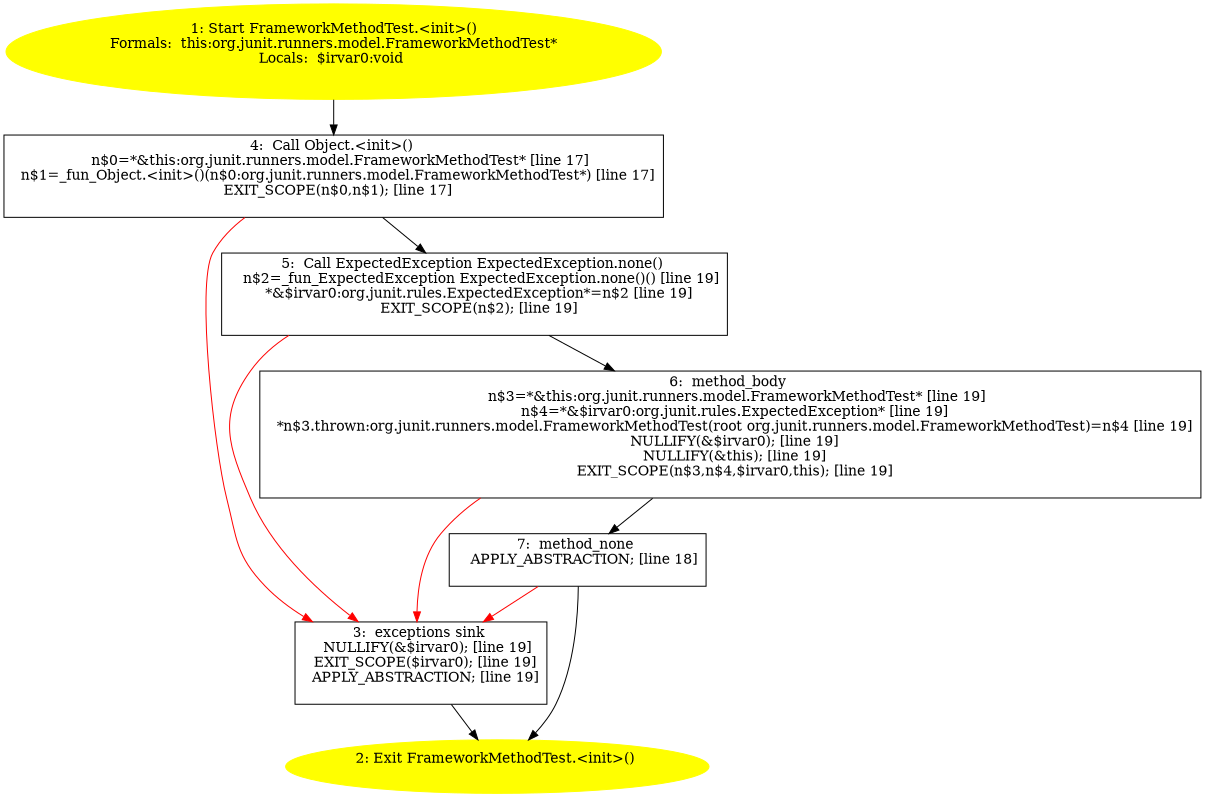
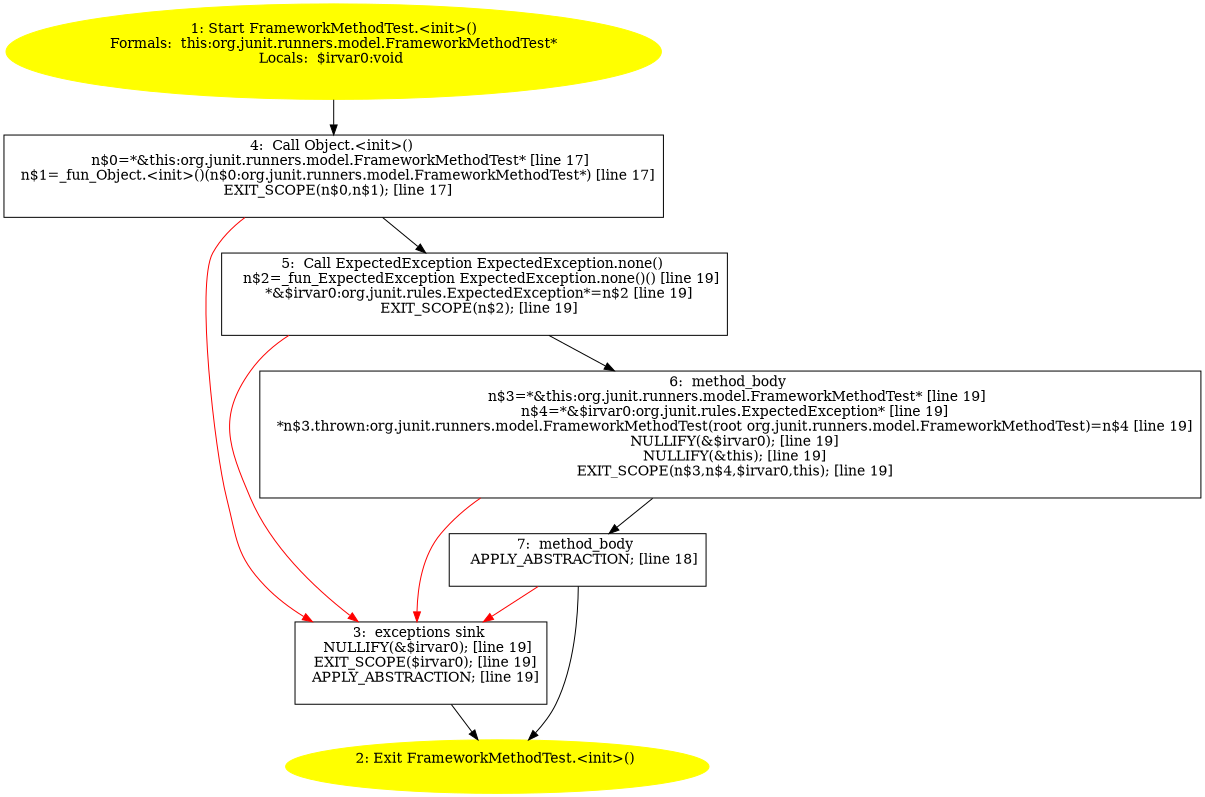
node "7:  method_none APPLY_ABSTRACTION; [line 18]": label "7:  method_none APPLY_ABSTRACTION; [line 18]" -> "7:  method_body APPLY_ABSTRACTION; [line 18]"
